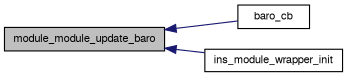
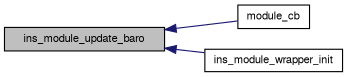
node "baro_cb": label "baro_cb" -> "module_cb"
node "module_module_update_baro": label "module_module_update_baro" -> "ins_module_update_baro"
